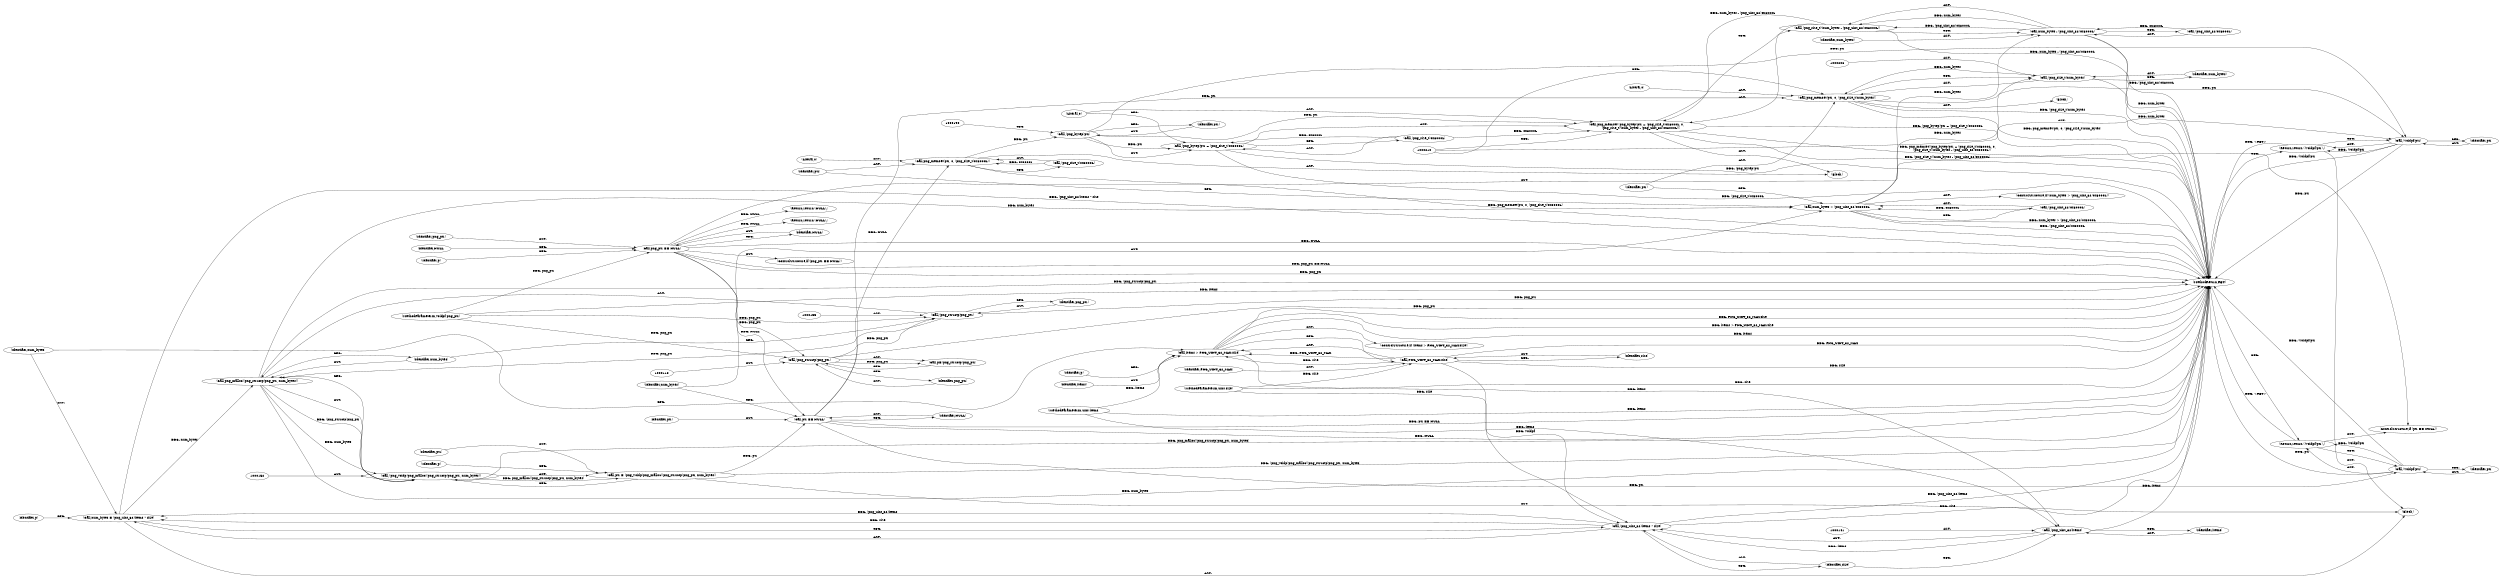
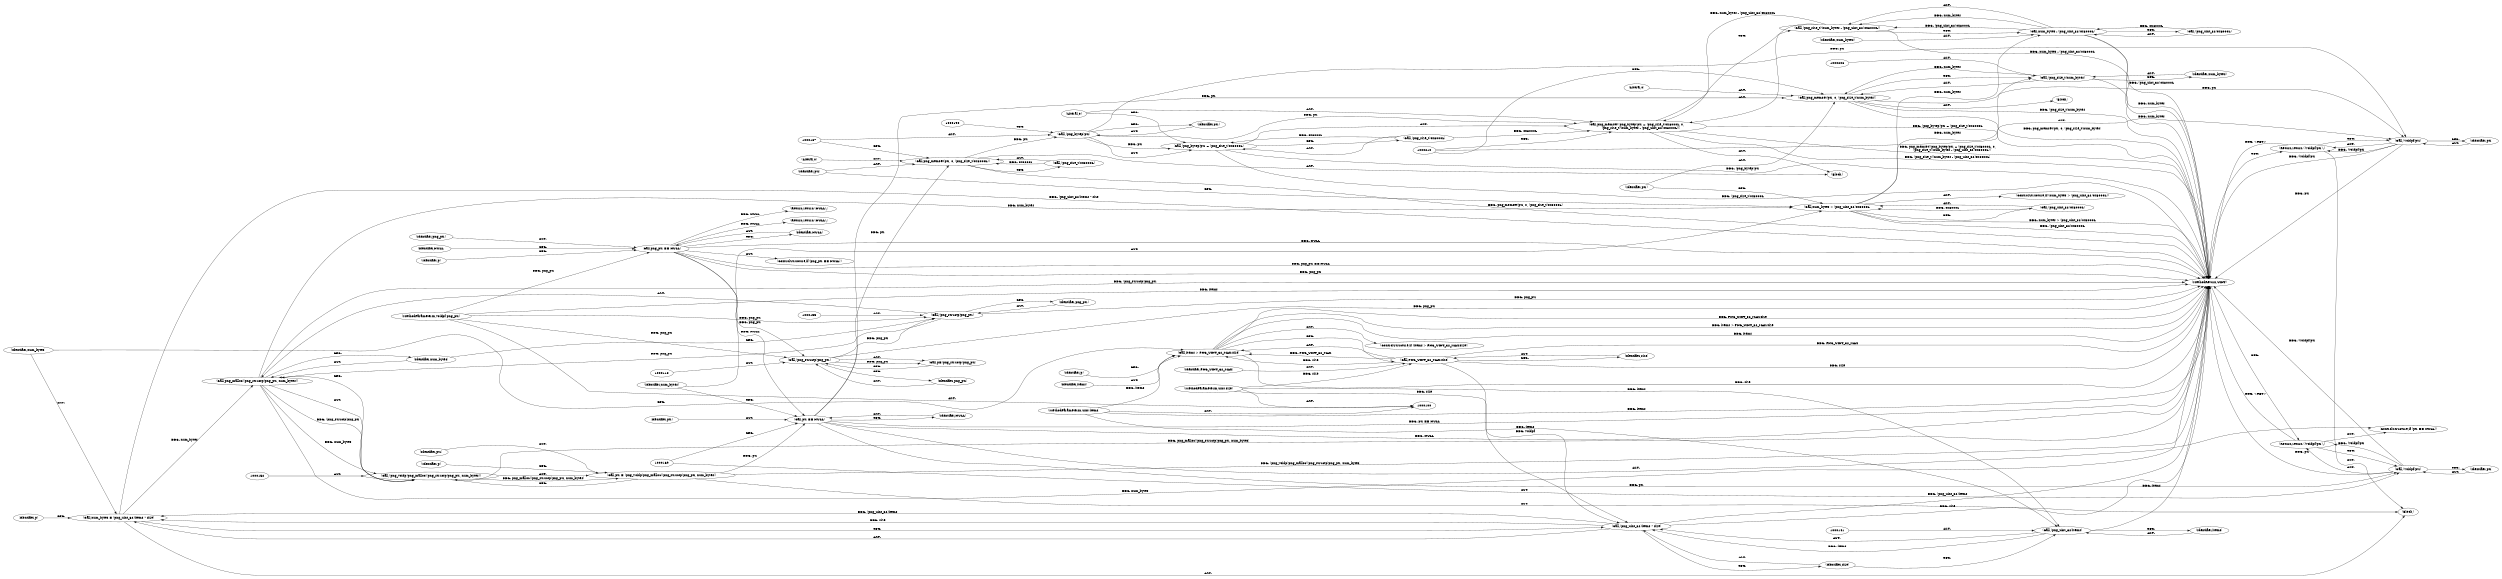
node "1000187": added
edge "(Call,png_ptr == NULL)" -> "(ControlStructure,if (ptr == NULL))": now "(Call,ptr == NULL)" -> "(ControlStructure,if (ptr == NULL))"
edge "(Call,ptr == NULL)" -> "(Call,png_memset(ptr, 0, (png_size_t)0x8000L))": label "DDG: NULL" -> "DDG: ptr"
node "(MethodReturn,RET)": label "(MethodReturn,RET)" -> "(MethodReturn,UINT)"
node "1000100": added
node "1000169": added
